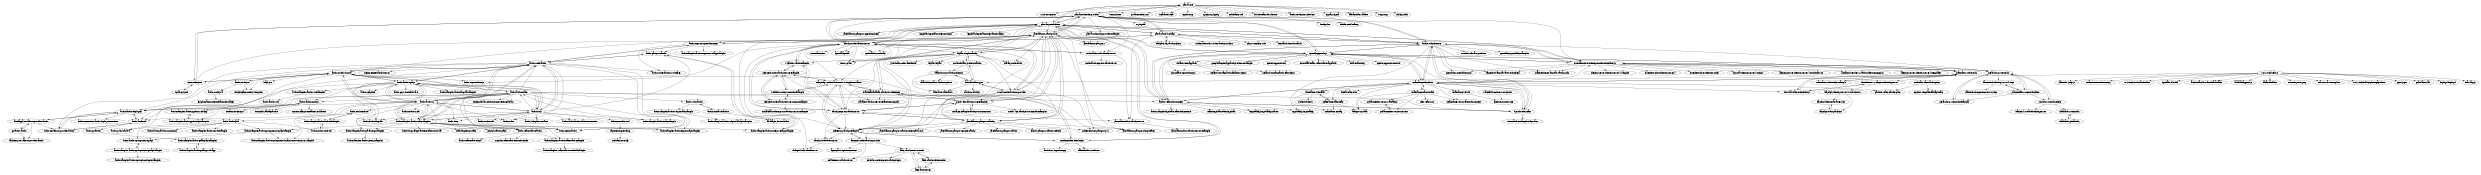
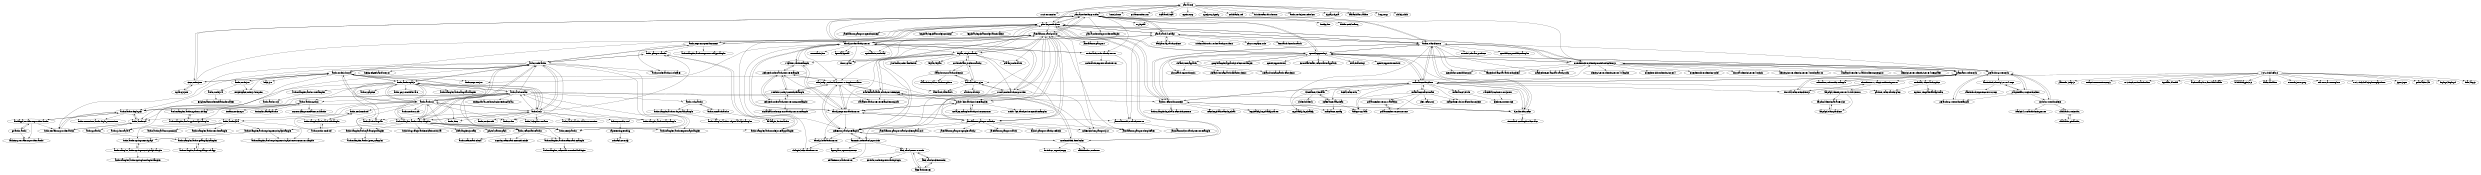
node "auth0/express-honojs": label "auth0/express-honojs" -> "auth0/express-jwt"
edge "authts/react-oidc-context" -> "keycloakify/keycloakify": removed
